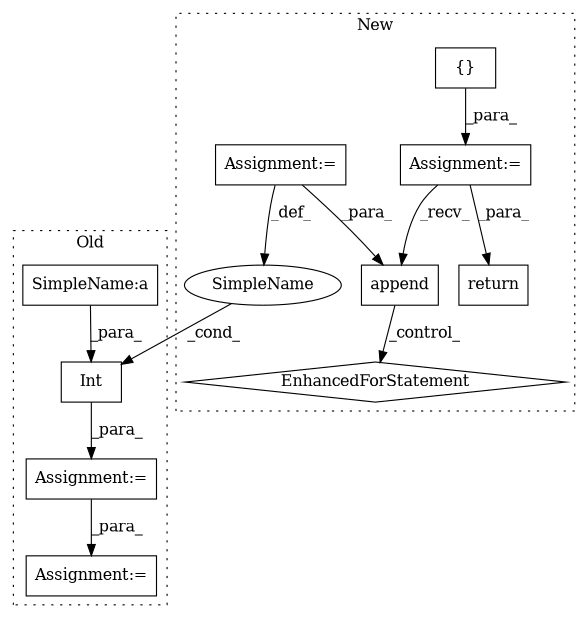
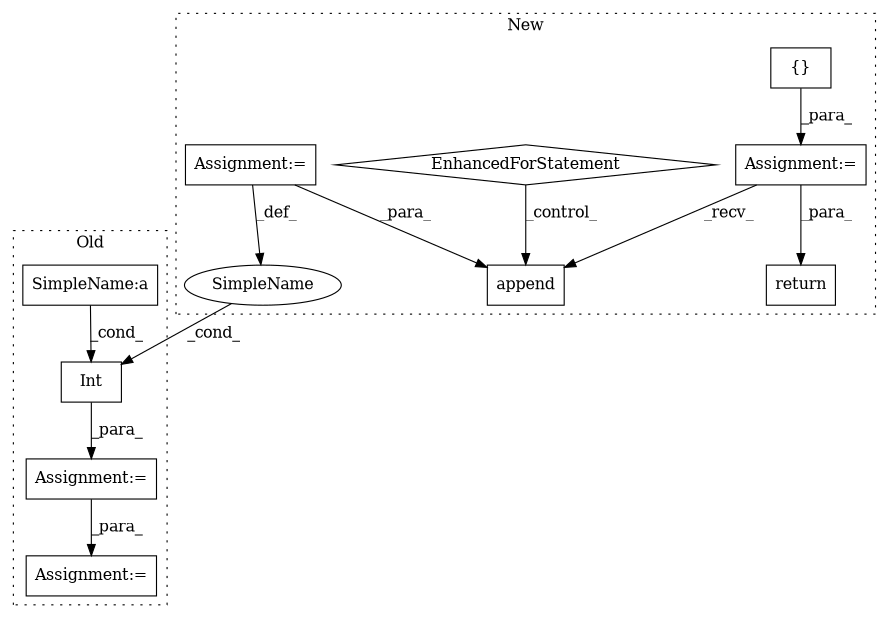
edge "append" -> "EnhancedForStatement": reversed
edge "SimpleName:a" -> "Int": label "_para_" -> "_cond_"
